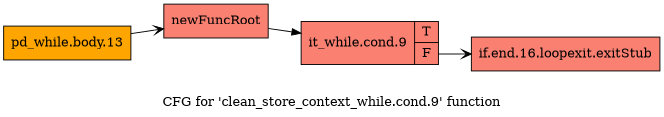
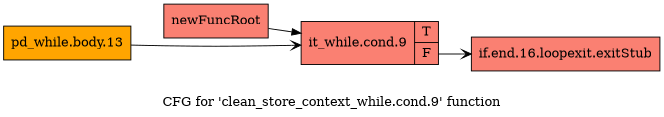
edge "pd_while.body.13" -> "newFuncRoot": now "pd_while.body.13" -> "it_while.cond.9"
